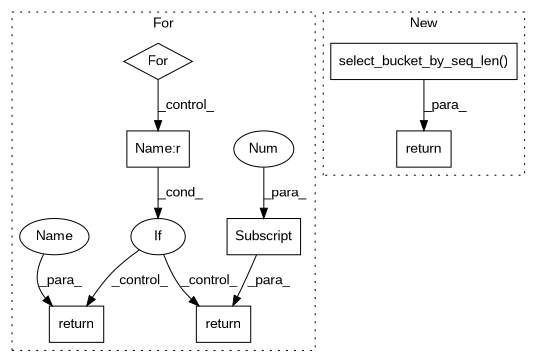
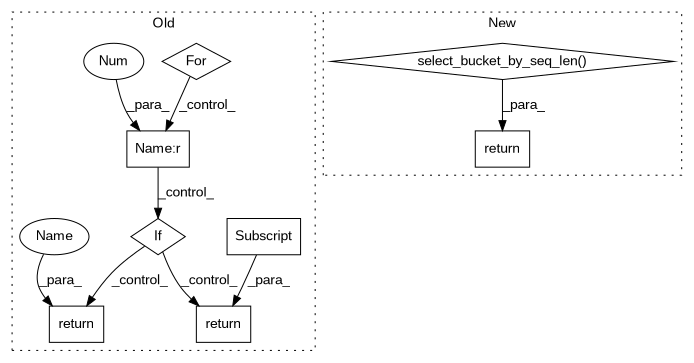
cluster "For": label "For" -> "Old"
node "select_bucket_by_seq_len()": shape box -> diamond
edge "Num" -> "Subscript": now "Num" -> "Name:r"
edge "Name:r" -> "If": label "_cond_" -> "_control_"
node "If": shape ellipse -> diamond
